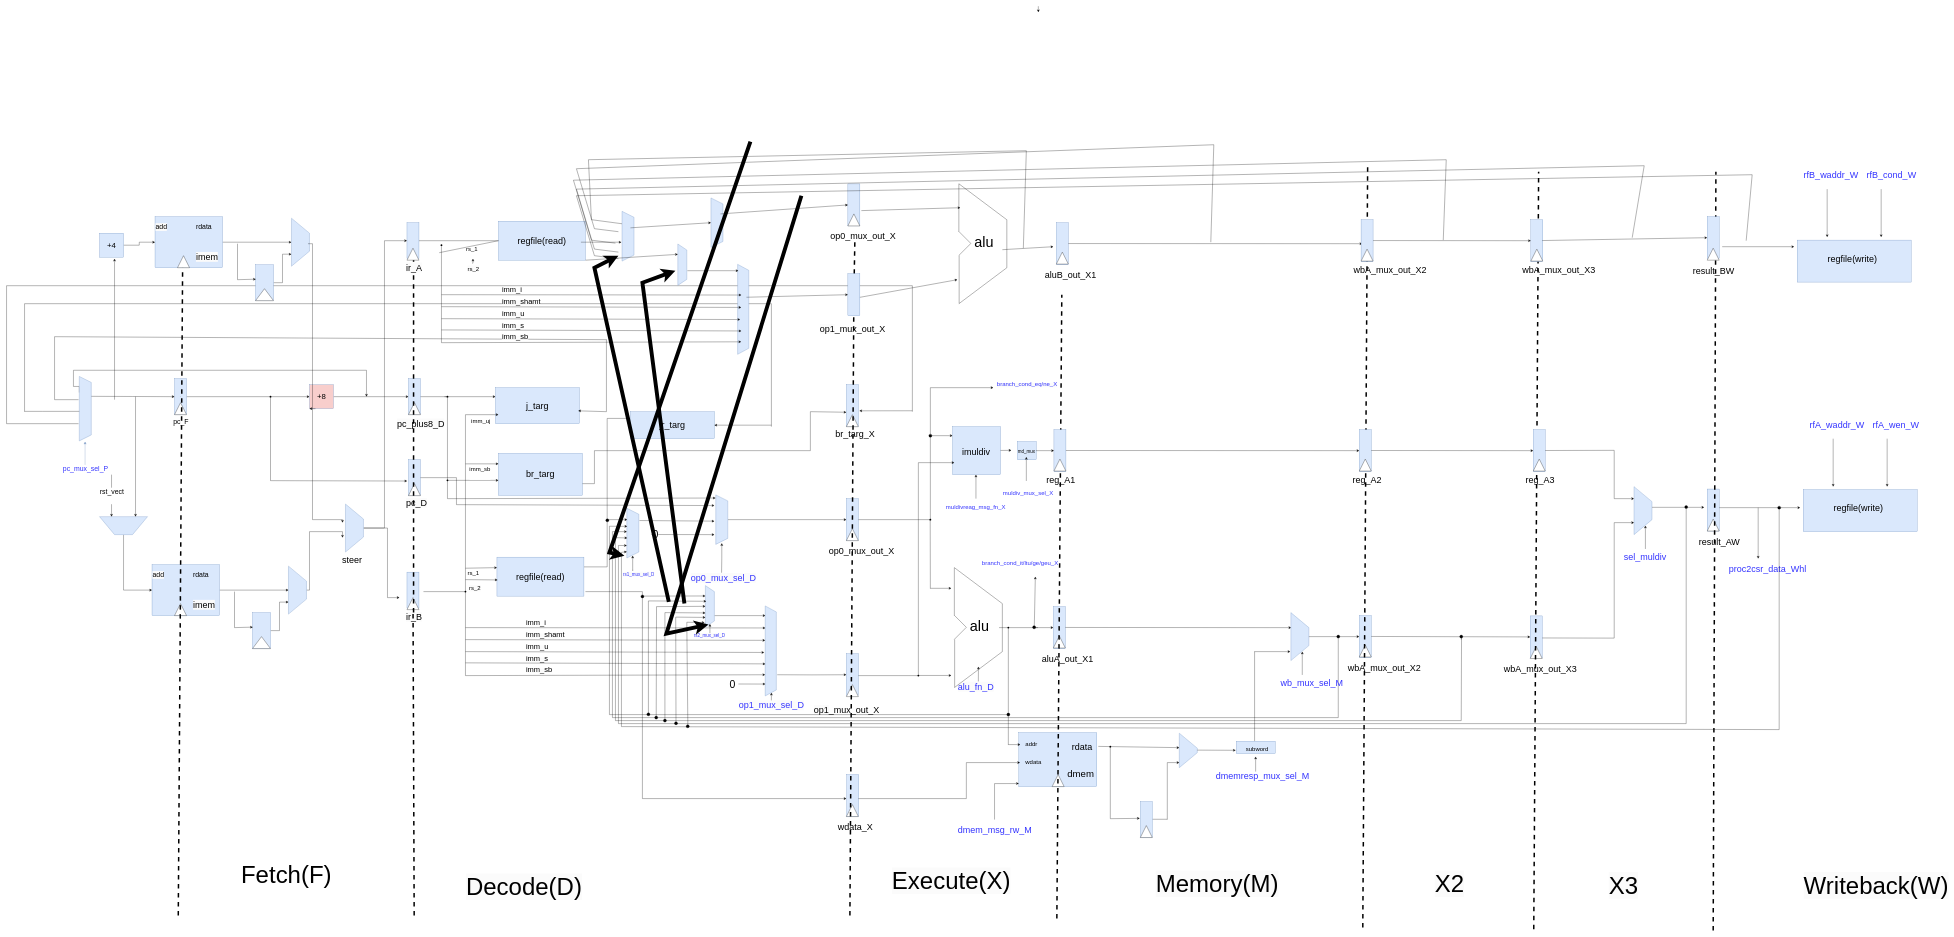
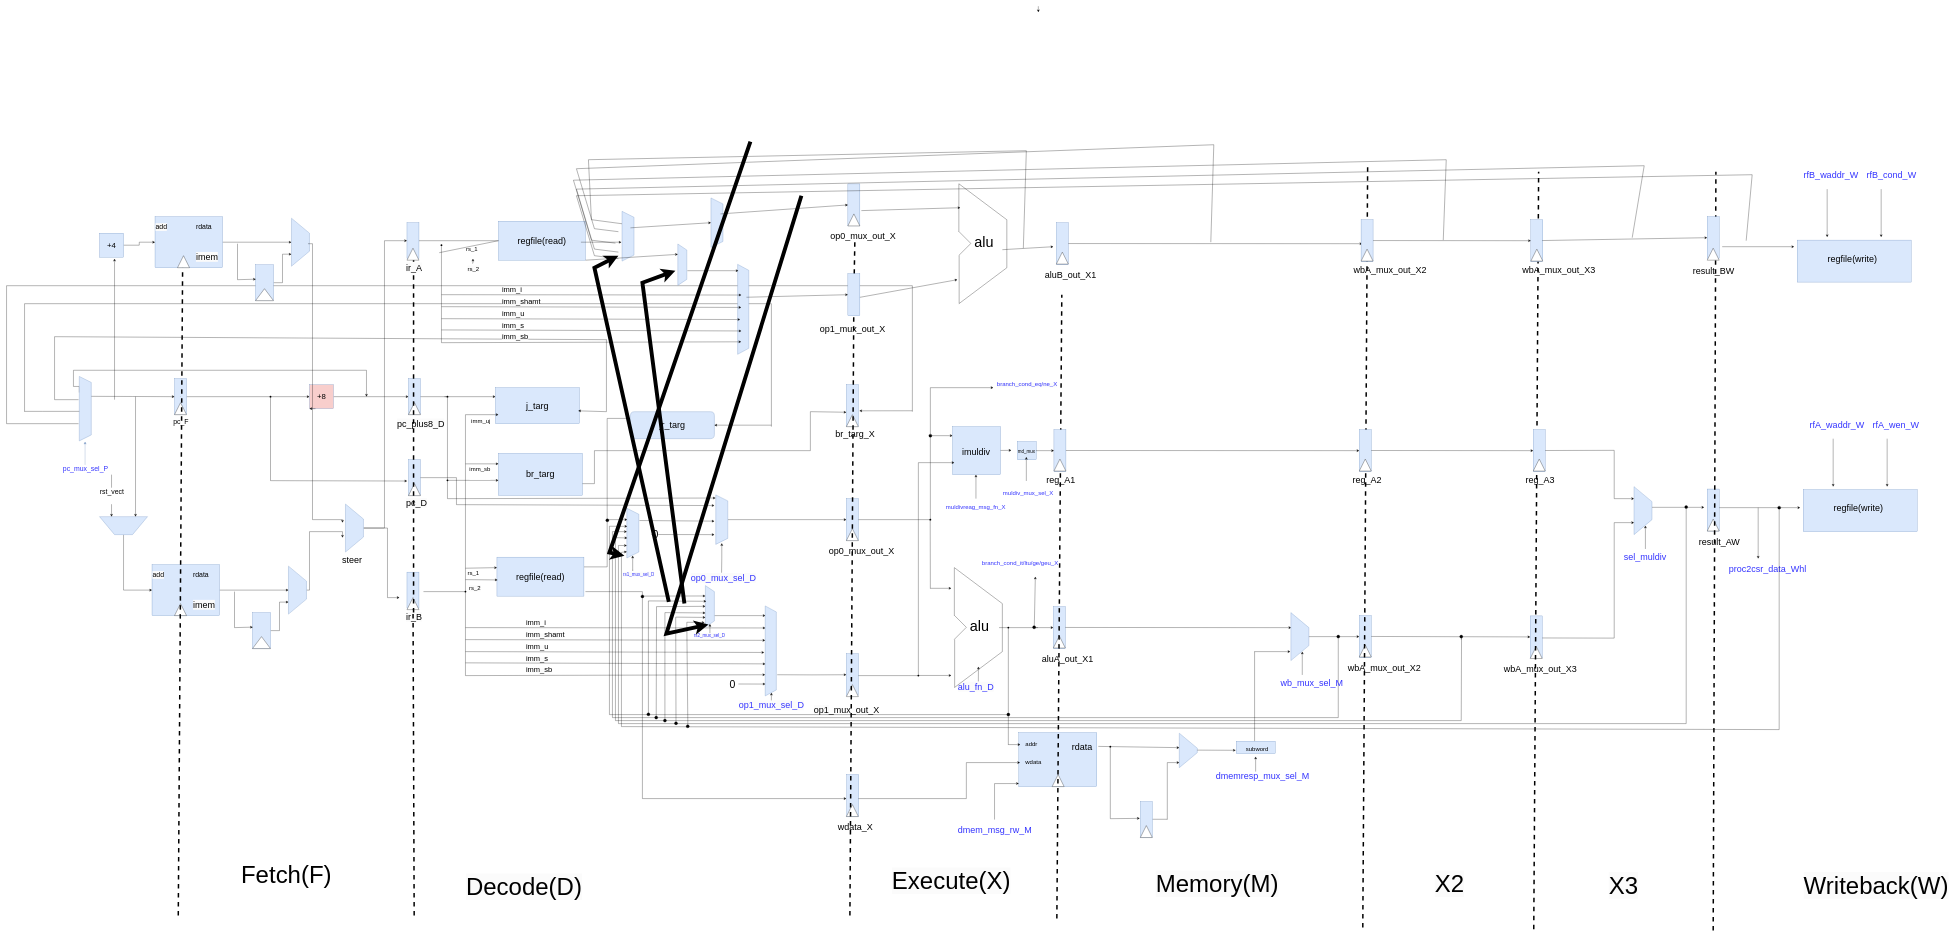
node "jr_targ": shape rectangle -> rounded rectangle
node "dmem": removed
